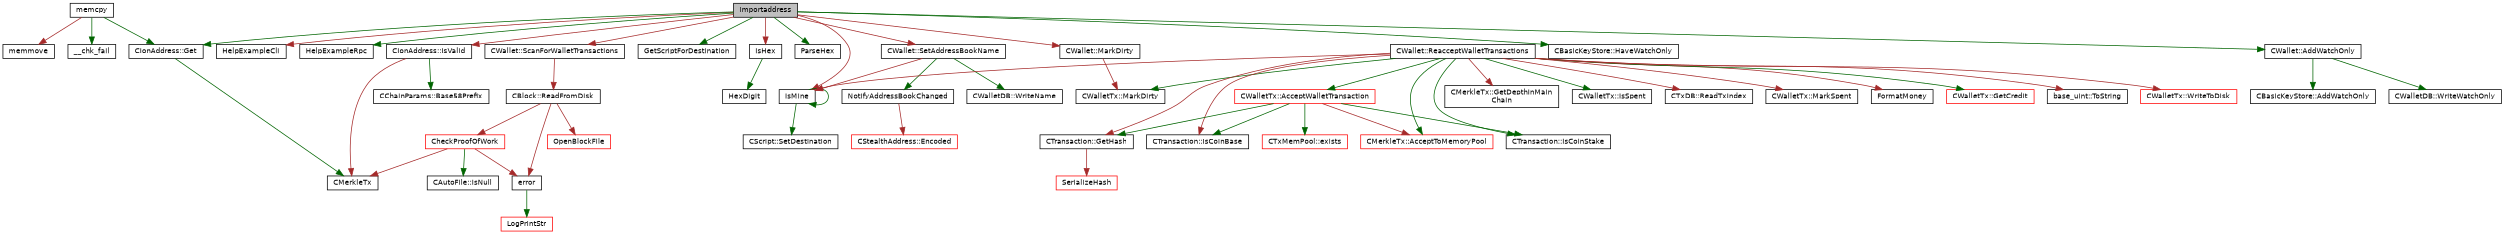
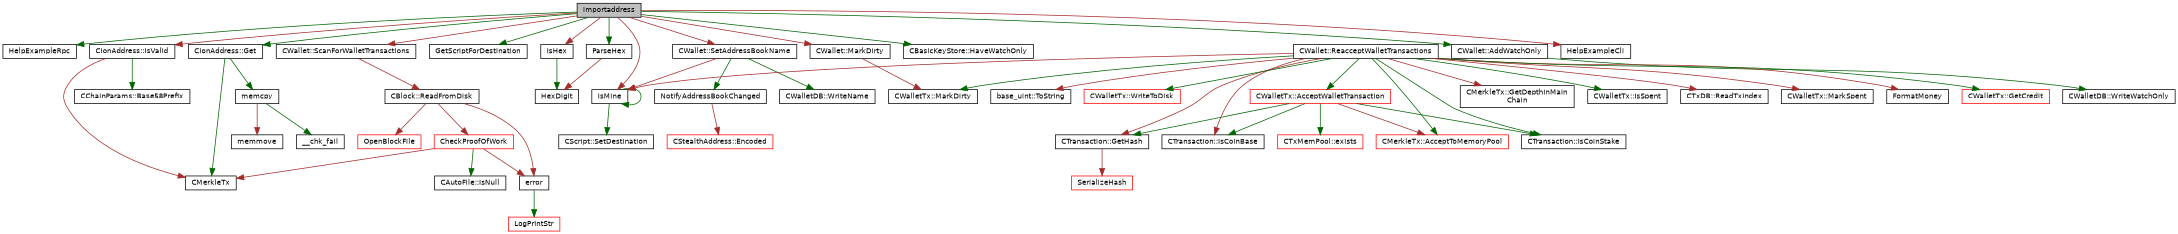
edge "memcpy" -> "CIonAddress::Get": reversed
edge "CWallet::ReacceptWalletTransactions" -> "CWalletTx::WriteToDisk": color brown -> darkgreen
edge "ParseHex" -> "HexDigit": added
node "CBasicKeyStore::AddWatchOnly": removed
